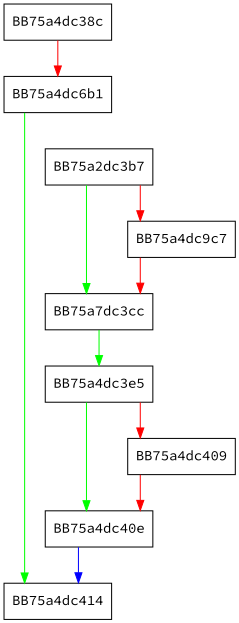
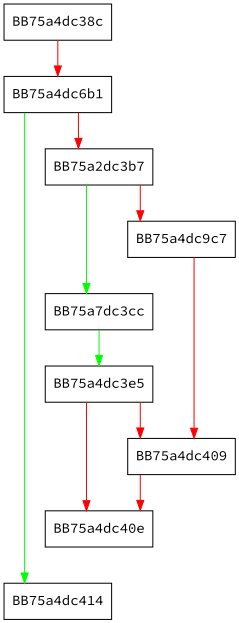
edge "BB75a4dc6b1" -> "BB75a2dc3b7": added
edge "BB75a4dc9c7" -> "BB75a7dc3cc": now "BB75a4dc9c7" -> "BB75a4dc409"
edge "BB75a4dc3e5" -> "BB75a4dc40e": color green -> red
edge "BB75a4dc40e" -> "BB75a4dc414": removed
